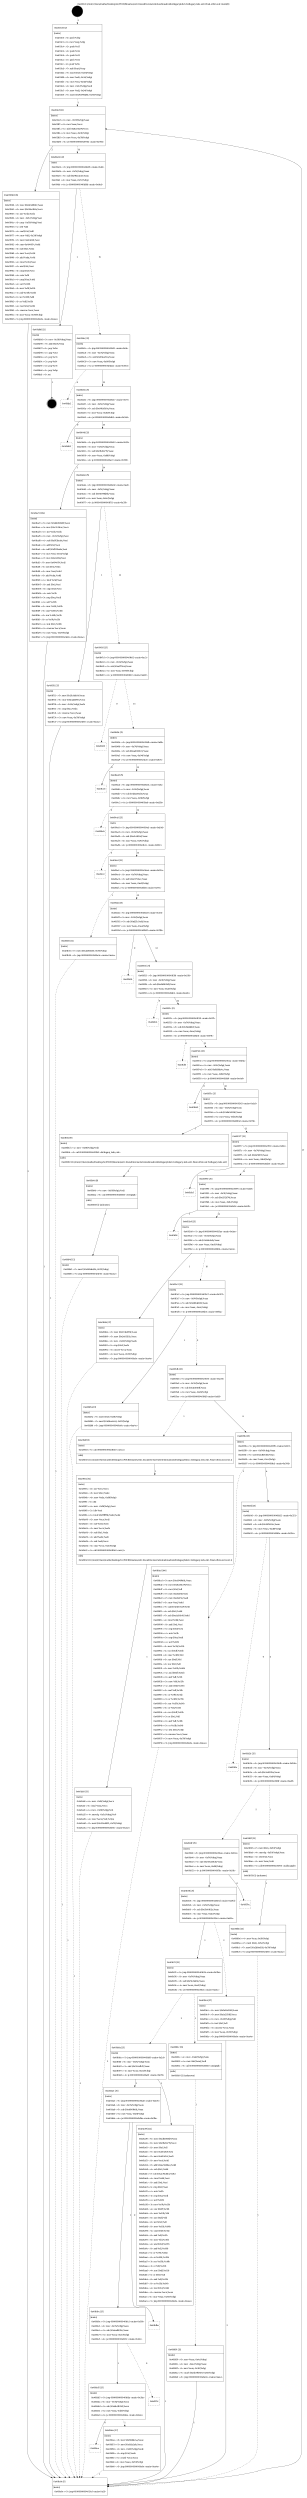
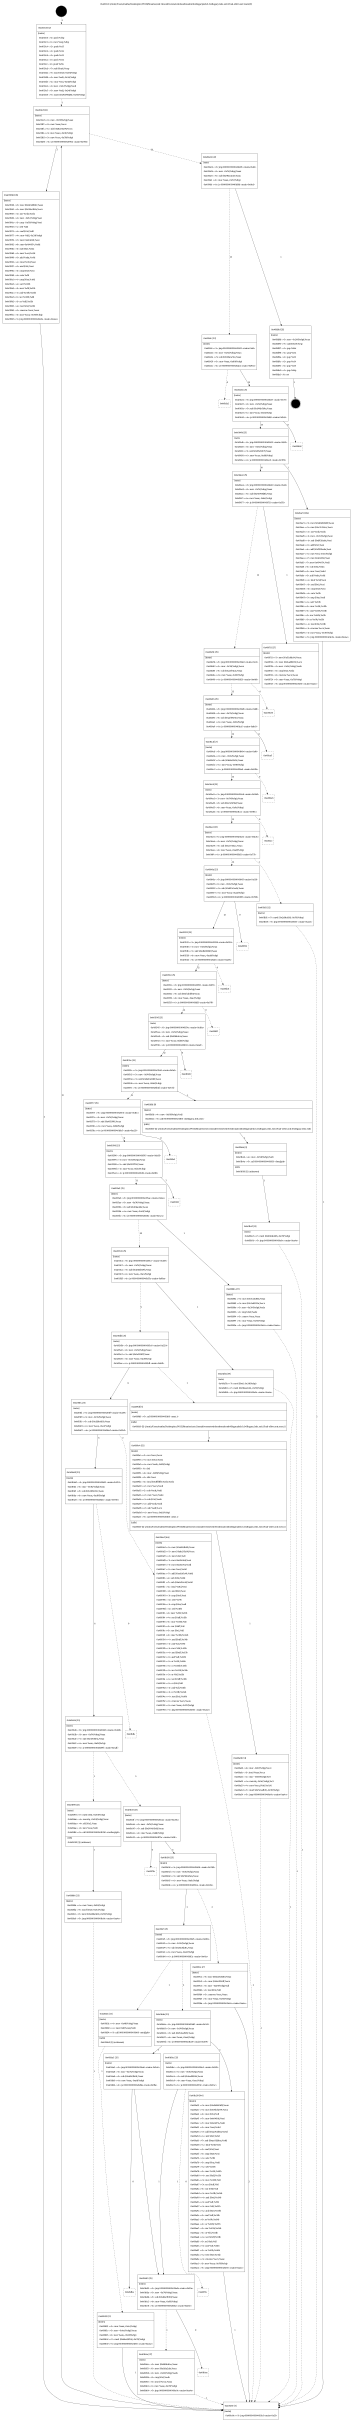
edge "0x401711 [27]" -> "0x401e0e [5]": removed, label "1"
edge "0x4016a3 [25]" -> "0x4016bc [25]": now "0x4016a3 [25]" -> "0x4016d5 [25]"
